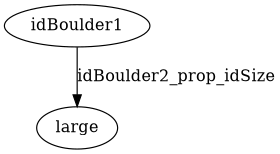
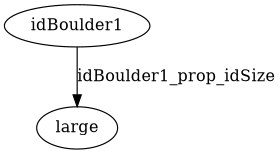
edge "idBoulder1" -> "large": label "idBoulder2_prop_idSize" -> "idBoulder1_prop_idSize"
